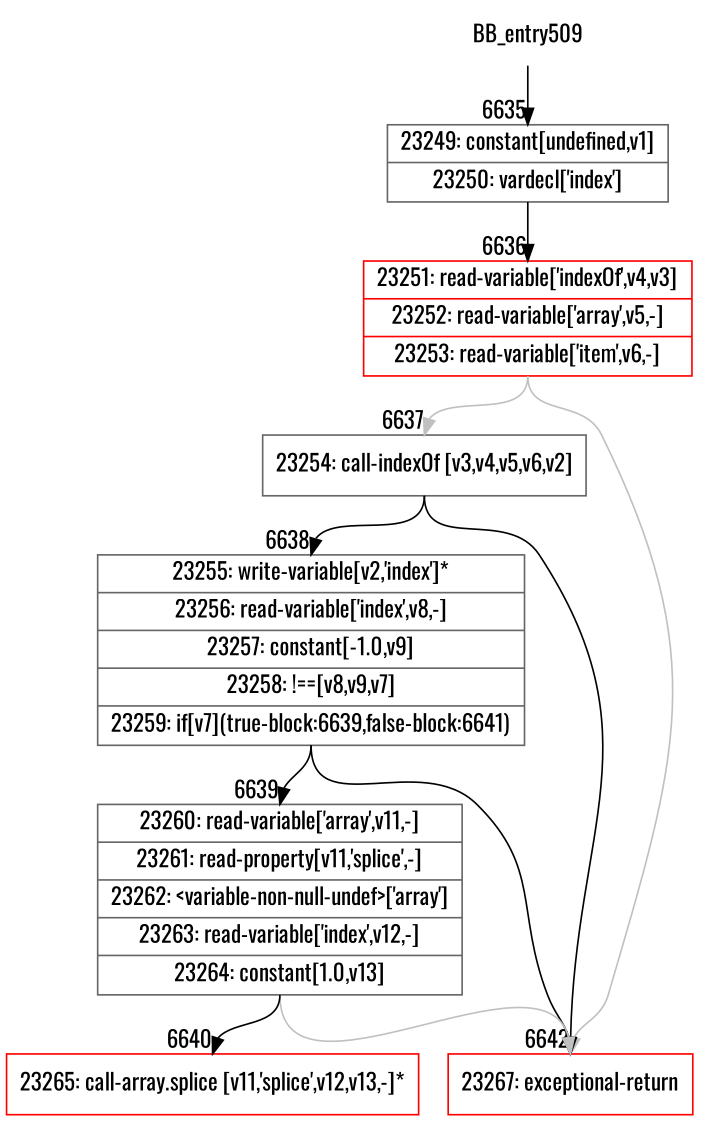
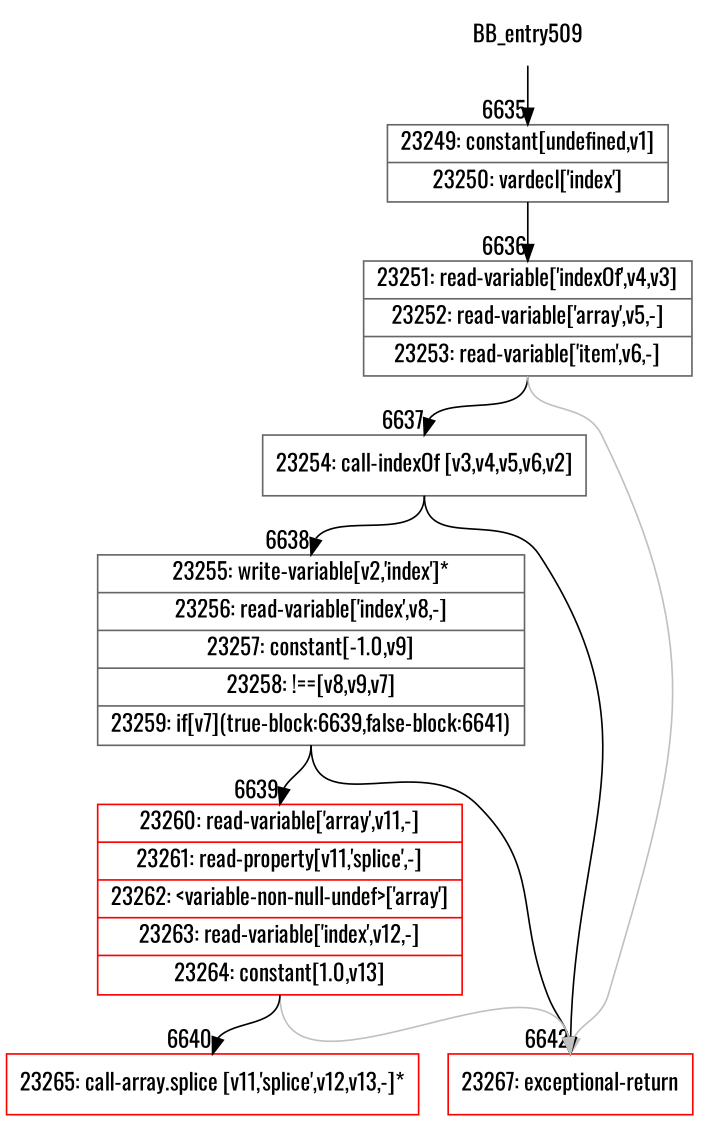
node "23251: read-variable['indexOf',v4,v3]": color red -> gray40
edge "23251: read-variable['indexOf',v4,v3]" -> "23254: call-indexOf [v3,v4,v5,v6,v2]": color gray -> black
node "23260: read-variable['array',v11,-]": color gray40 -> red
